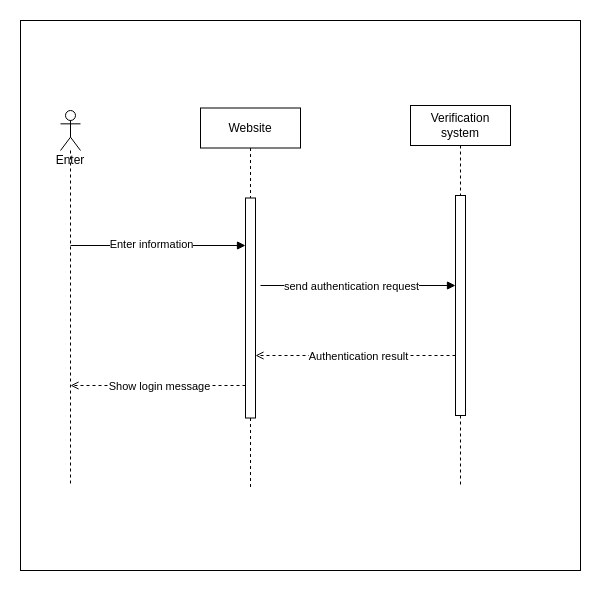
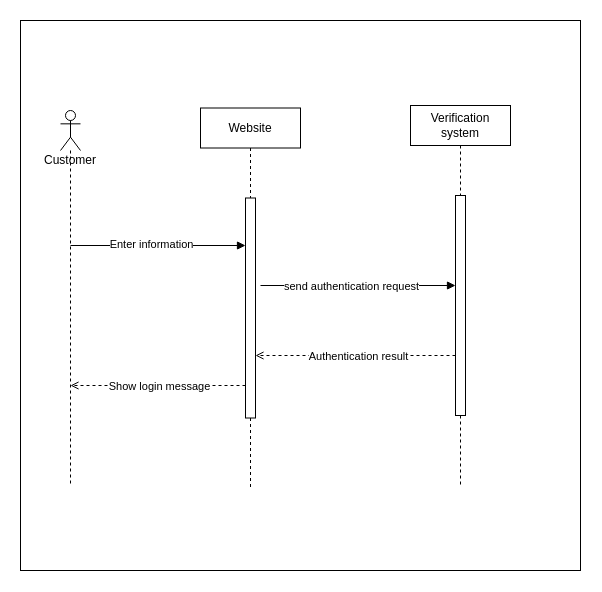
node "Enter": label "Enter" -> "Customer"
